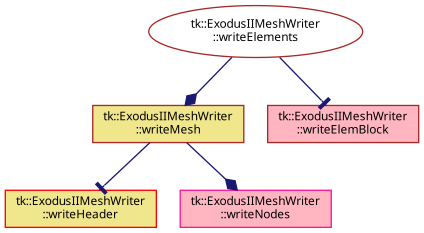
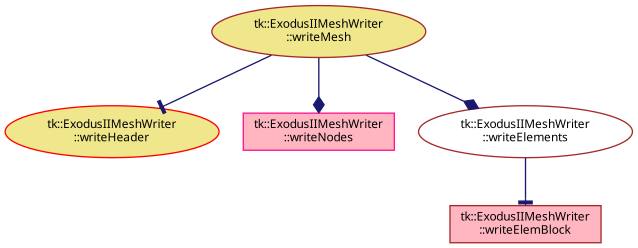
edge "tk::ExodusIIMeshWriter ::writeElements" -> "tk::ExodusIIMeshWriter ::writeMesh": reversed
node "tk::ExodusIIMeshWriter ::writeMesh": shape box -> ellipse
node "tk::ExodusIIMeshWriter ::writeHeader": shape box -> ellipse
